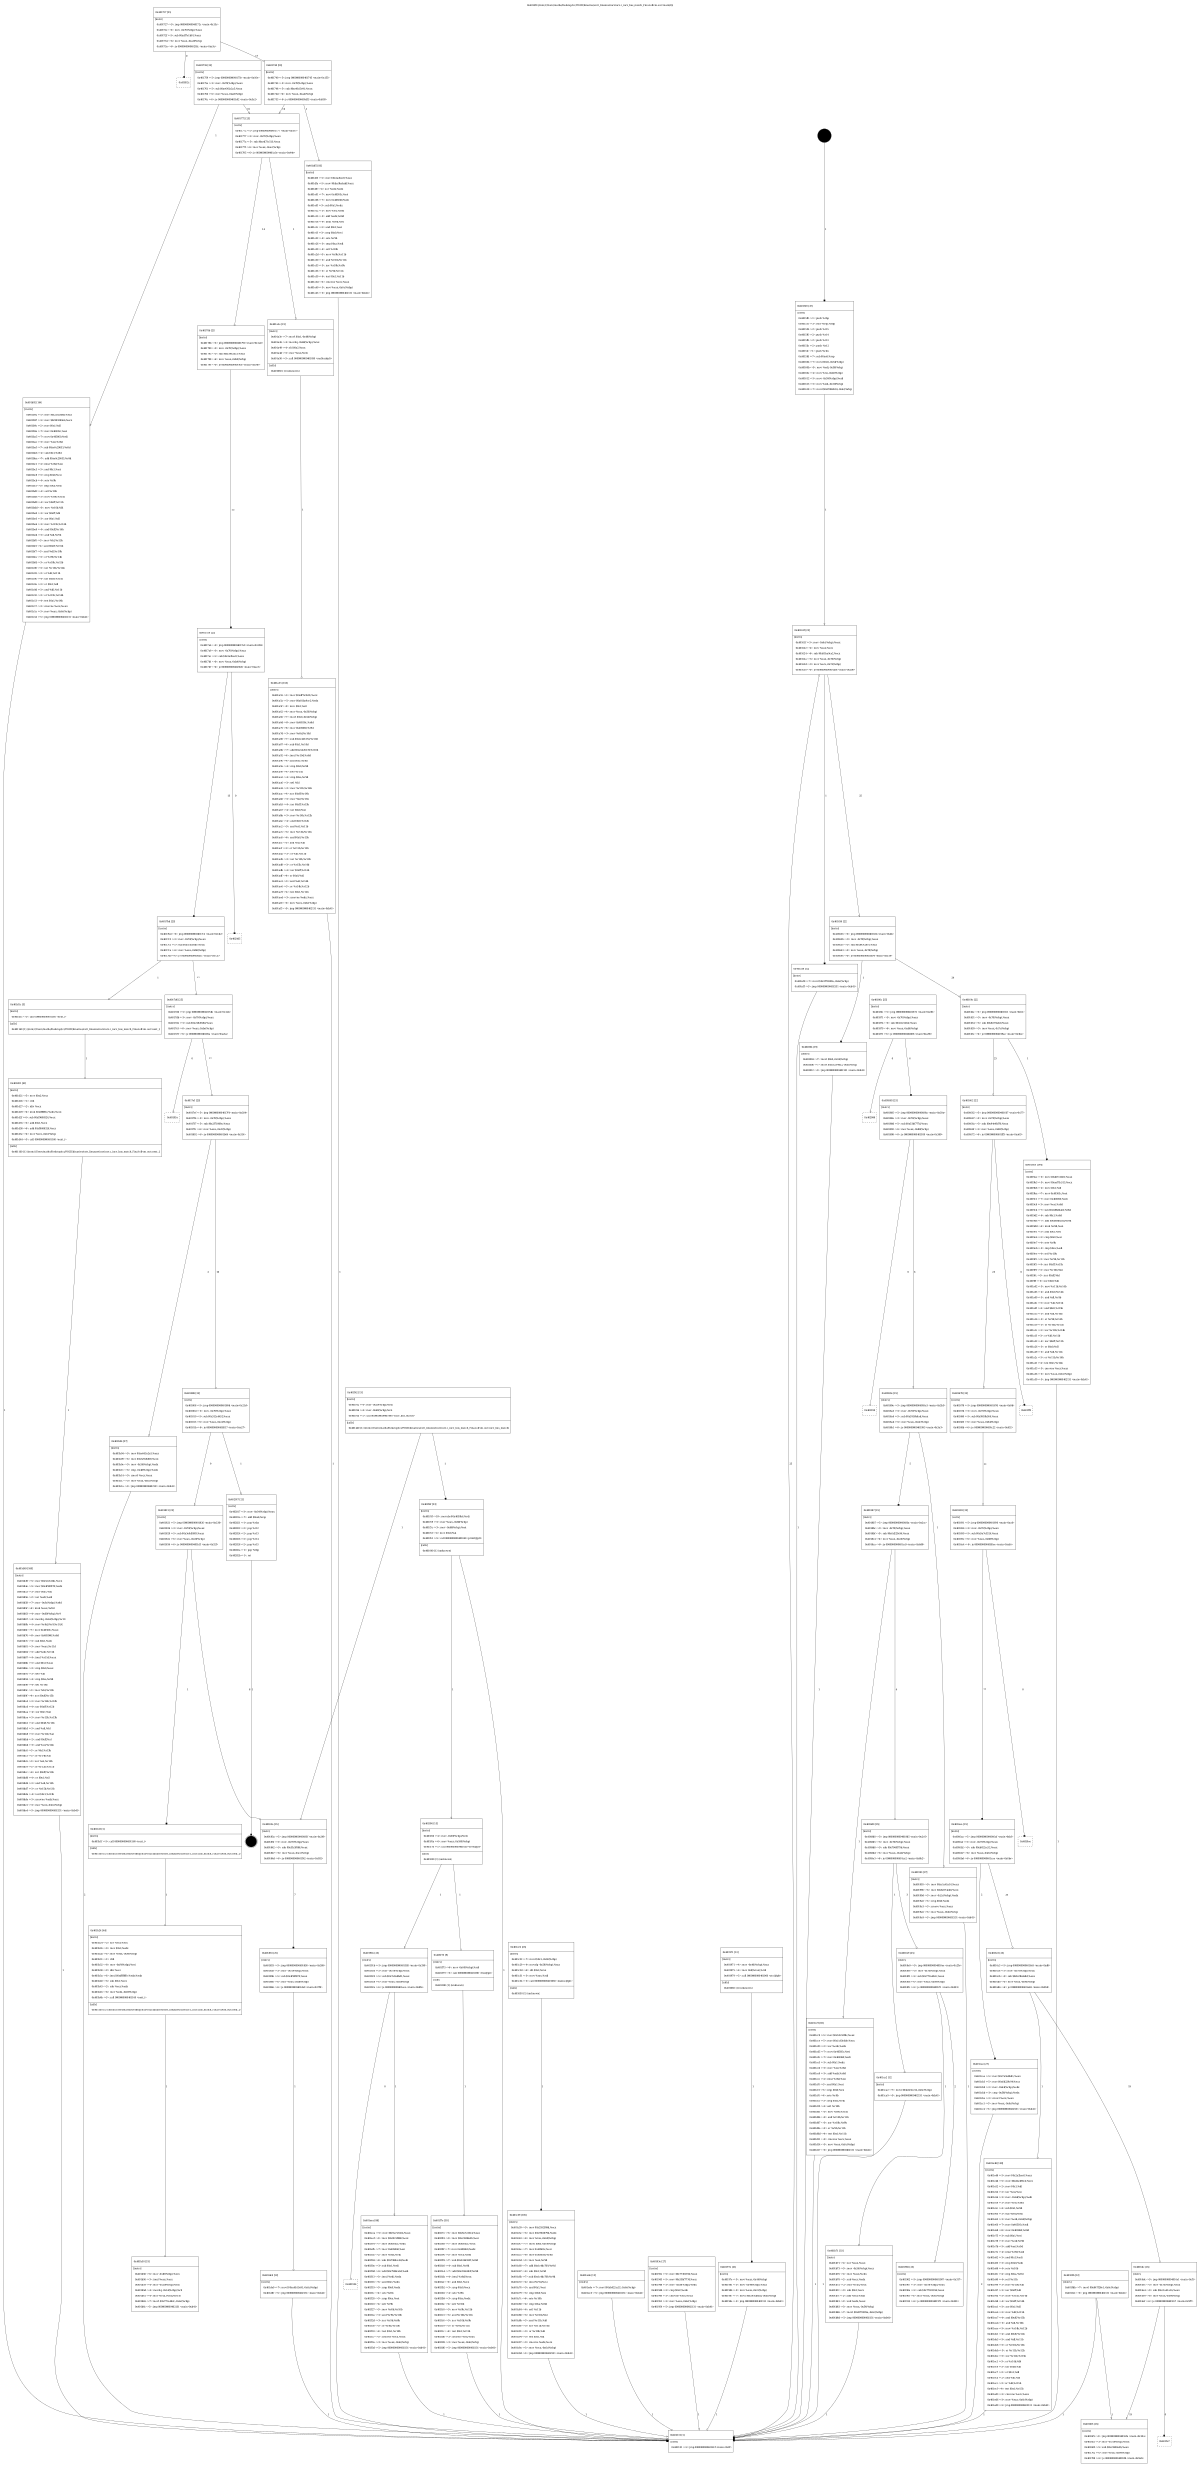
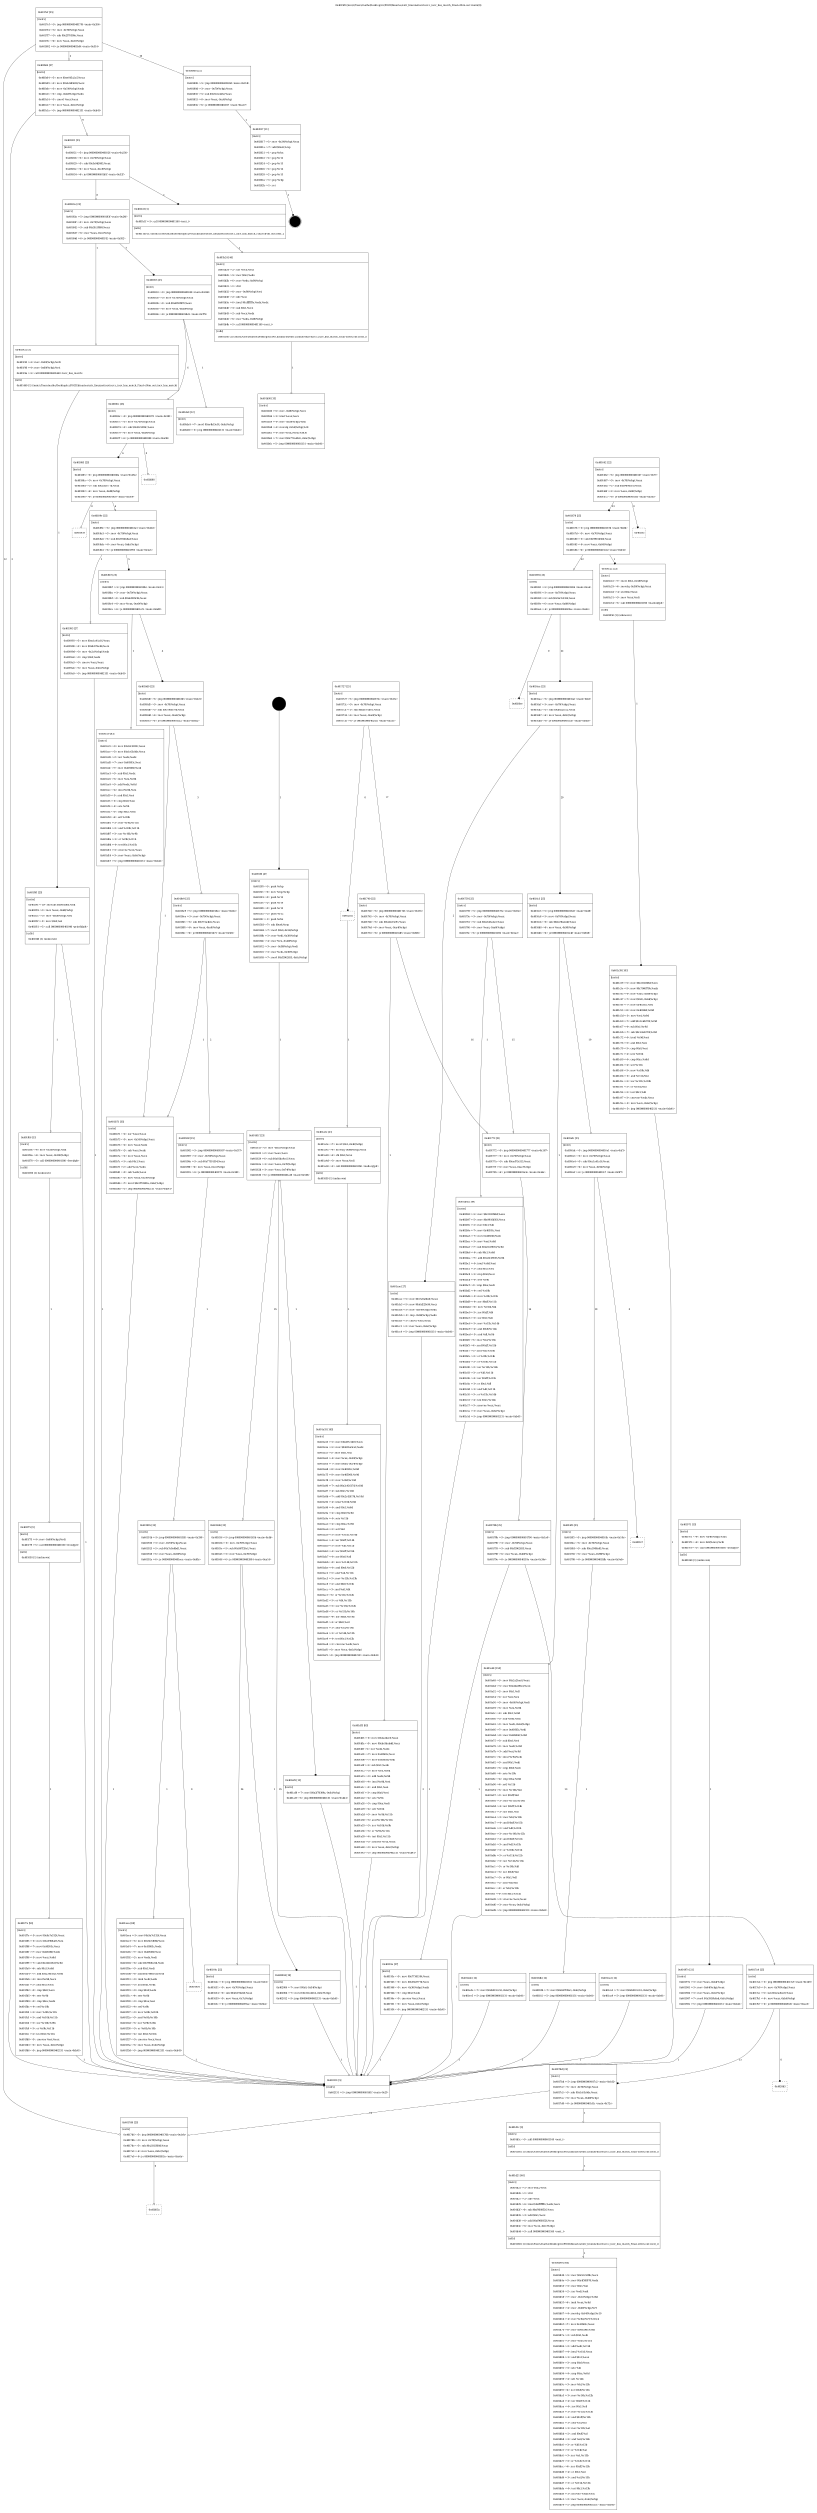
edge "0x401772 [25]" -> "0x401a3e [23]": now "0x40202c" -> "0x401a3e [23]"
edge "0x401853 [25]" -> "0x40186c [25]": added, label "6"
edge "0x40178b [25]" -> "0x4017a4 [25]": arrowhead box -> onormal
edge "0x401678 [25]" -> "0x401c22 [23]": added, label "1"
edge "0x40164c [22]" -> "0x401662 [22]": removed, label "23"
edge "0x4017d6 [25]" -> "0x4017ef [25]": reversed
edge "0x401662 [22]" -> "0x401678 [25]": arrowhead onormal -> box
node "0x4019ae [144]": removed
edge "0x401808 [25]" -> "0x401821 [25]": now "0x401b04 [27]" -> "0x401821 [25]"
edge "0x401f42 [13]" -> "0x40183a [25]": reversed
edge "0x4018b7 [25]" -> "0x4018d0 [25]": arrowhead odot -> box
edge "0x40178b [25]" -> "0x40193e [27]": added, label "1"
edge "0x401b92 [144]" -> "0x402131 [5]": arrowhead box -> odot
edge "0x401a55 [163]" -> "0x402131 [5]": removed, label "1"
edge "0x401f66 [15]" -> "0x40191b [25]": now "0x401902 [25]" -> "0x40191b [25]"
edge "0x4016aa [25]" -> "0x4016c3 [25]": arrowhead odot -> box
edge "0x4018d0 [25]" -> "0x401ca2 [12]": now "0x4018d0 [25]" -> "0x401b71 [33]"
edge "0x401fdb [12]" -> "0x4016f5 [25]": reversed
edge "0x401cae [27]" -> "0x402131 [5]": arrowhead odot -> box
edge "0x401d49 [160]" -> "0x402131 [5]": removed, label "1"
edge "0x401de9 [12]" -> "0x402131 [5]": removed, label "1"
